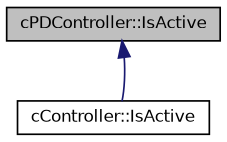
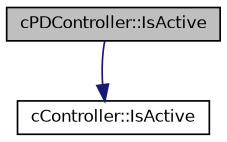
edge "cController::IsActive" -> "cPDController::IsActive": reversed
